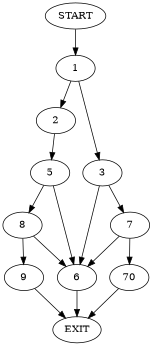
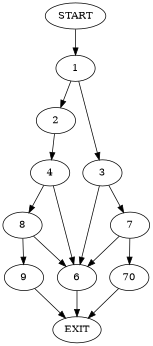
node "5": label "5" -> "4"
